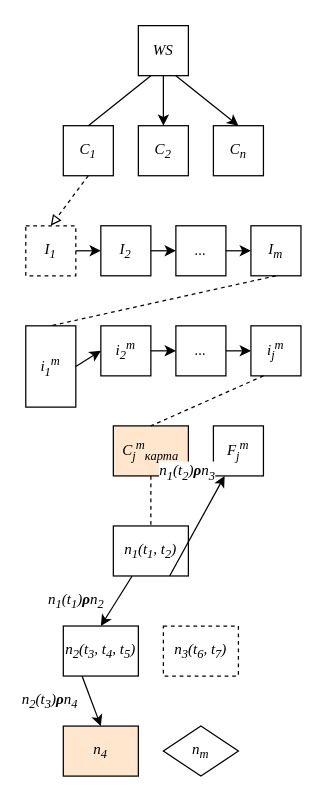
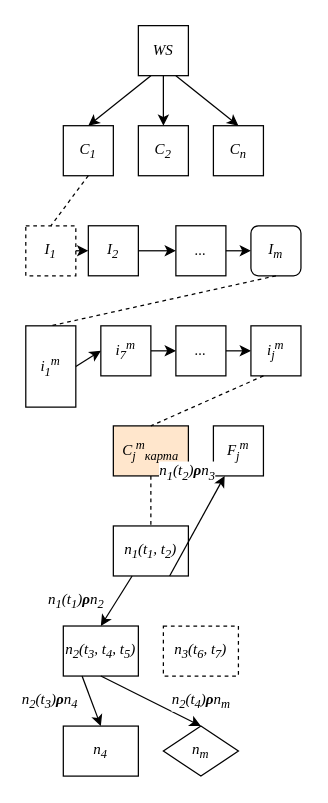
edge "WS" -- "C1": arrowhead none -> classic
edge "C1" -> "I1": arrowhead block -> none
node "I2": moved (126, 251) -> (113, 251)
node "Im": shape rectangle -> rounded rectangle
node "i2m": label "i2m" -> "i7m"
edge "n2(t3, t4, t5)" -> "nm": added, label "n2(t4)ρnm"
node "n4": fillcolor #ffe6cc -> #ffffff
